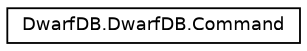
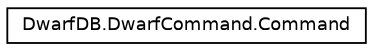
node "DwarfDB.DwarfDB.Command": label "DwarfDB.DwarfDB.Command" -> "DwarfDB.DwarfCommand.Command"
